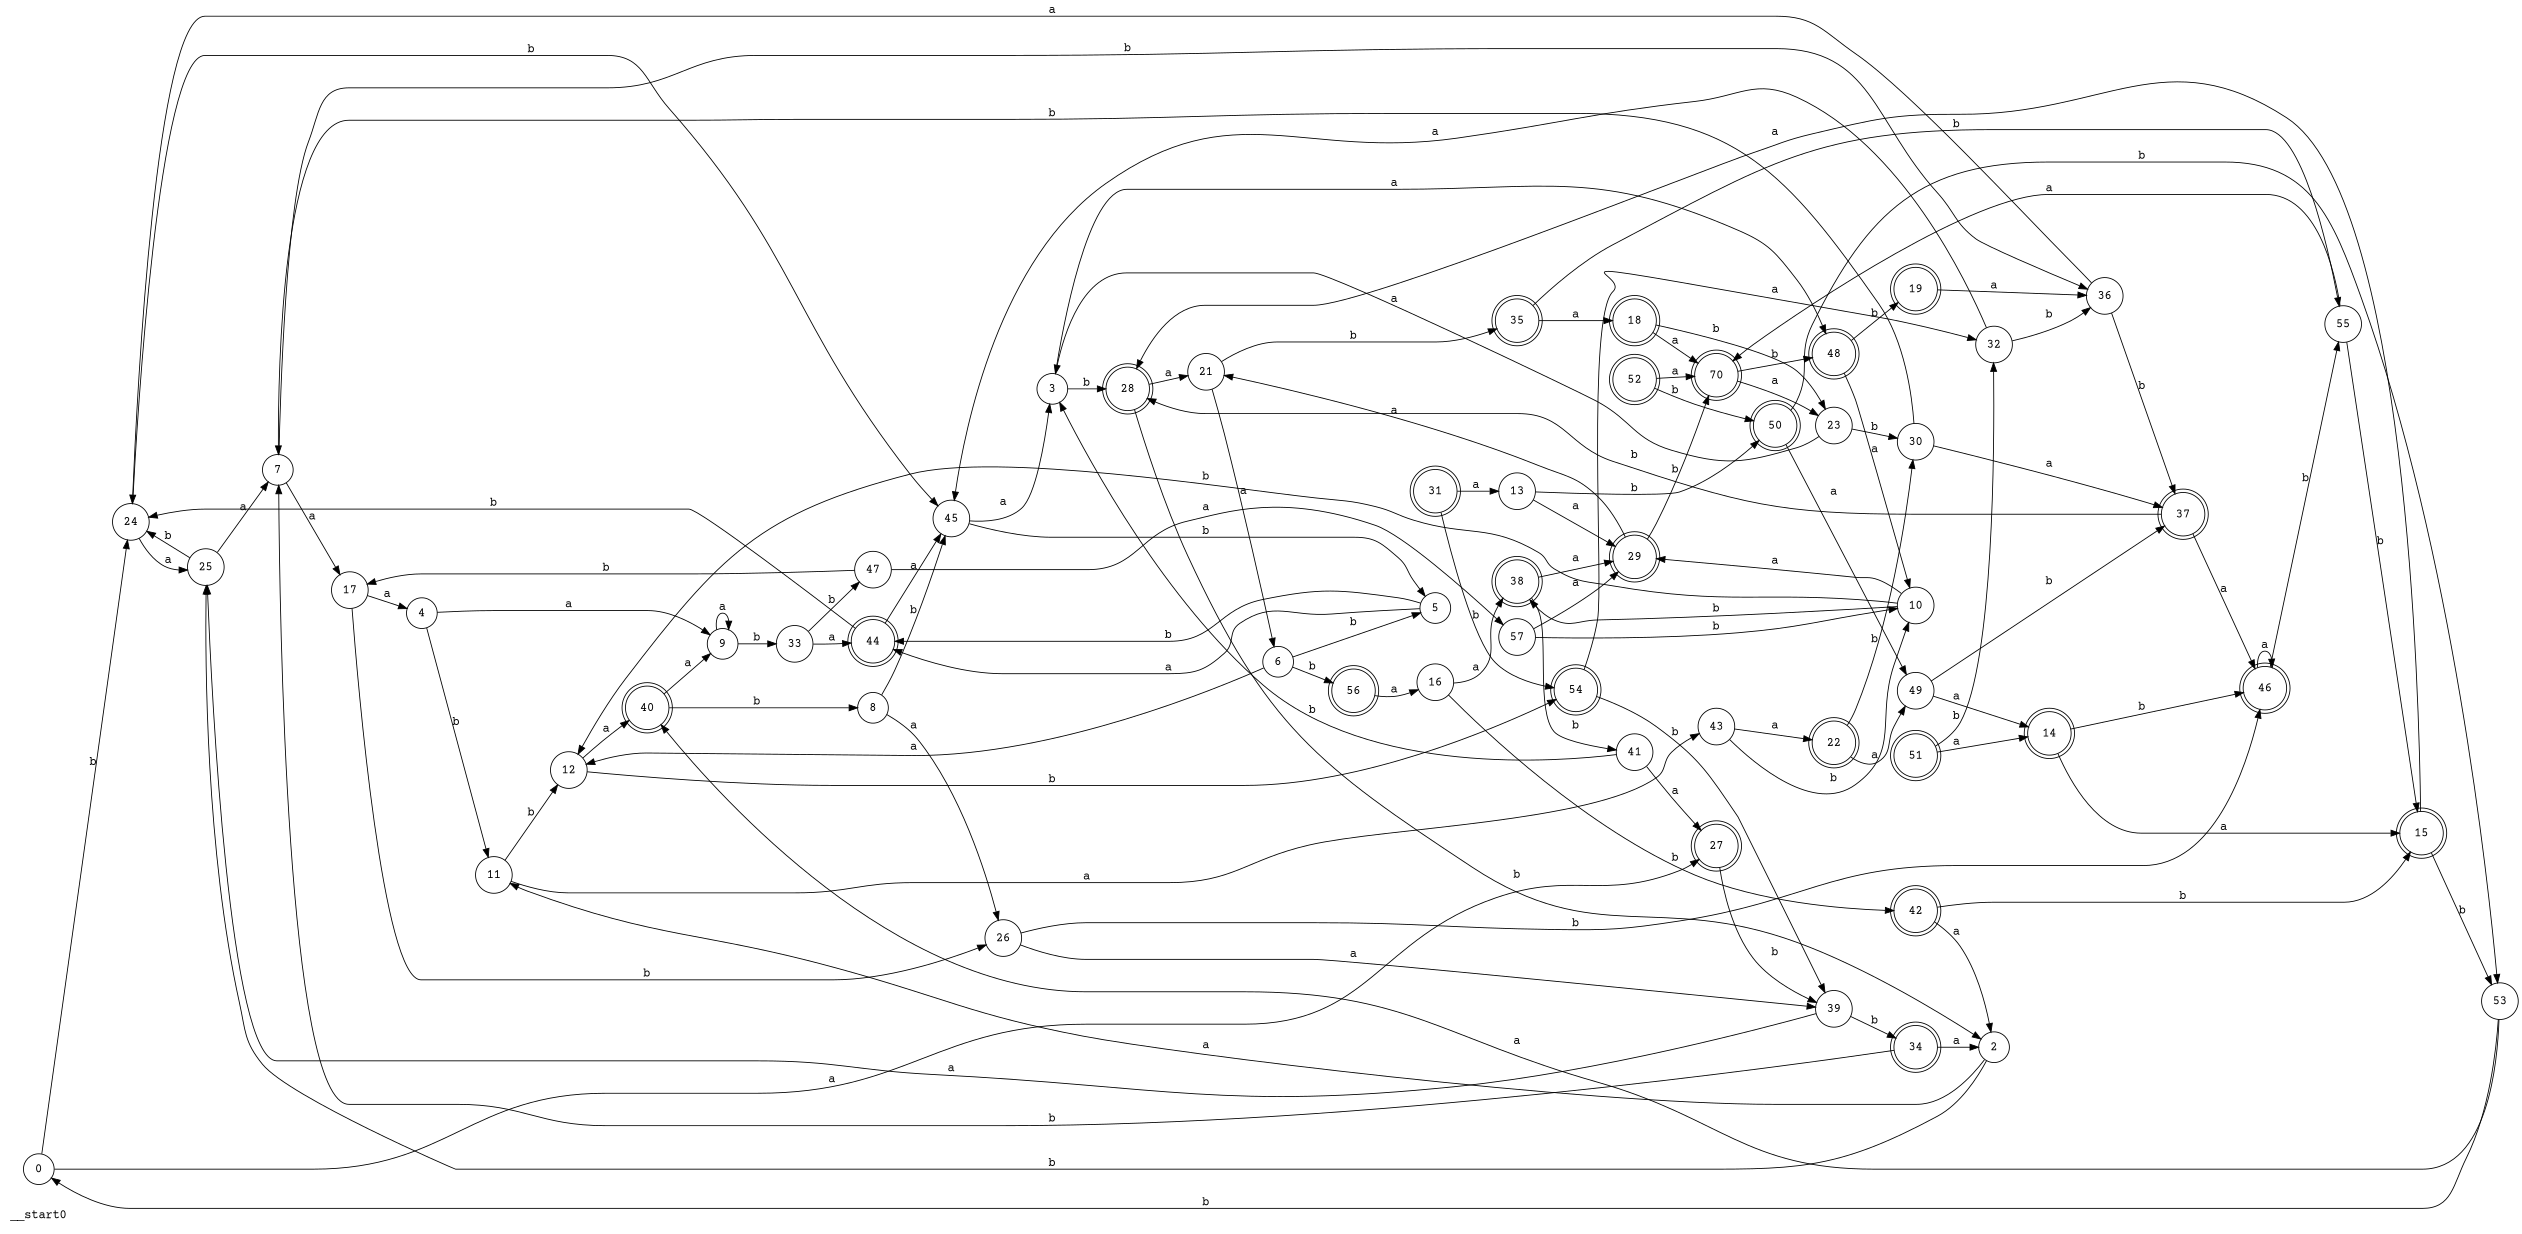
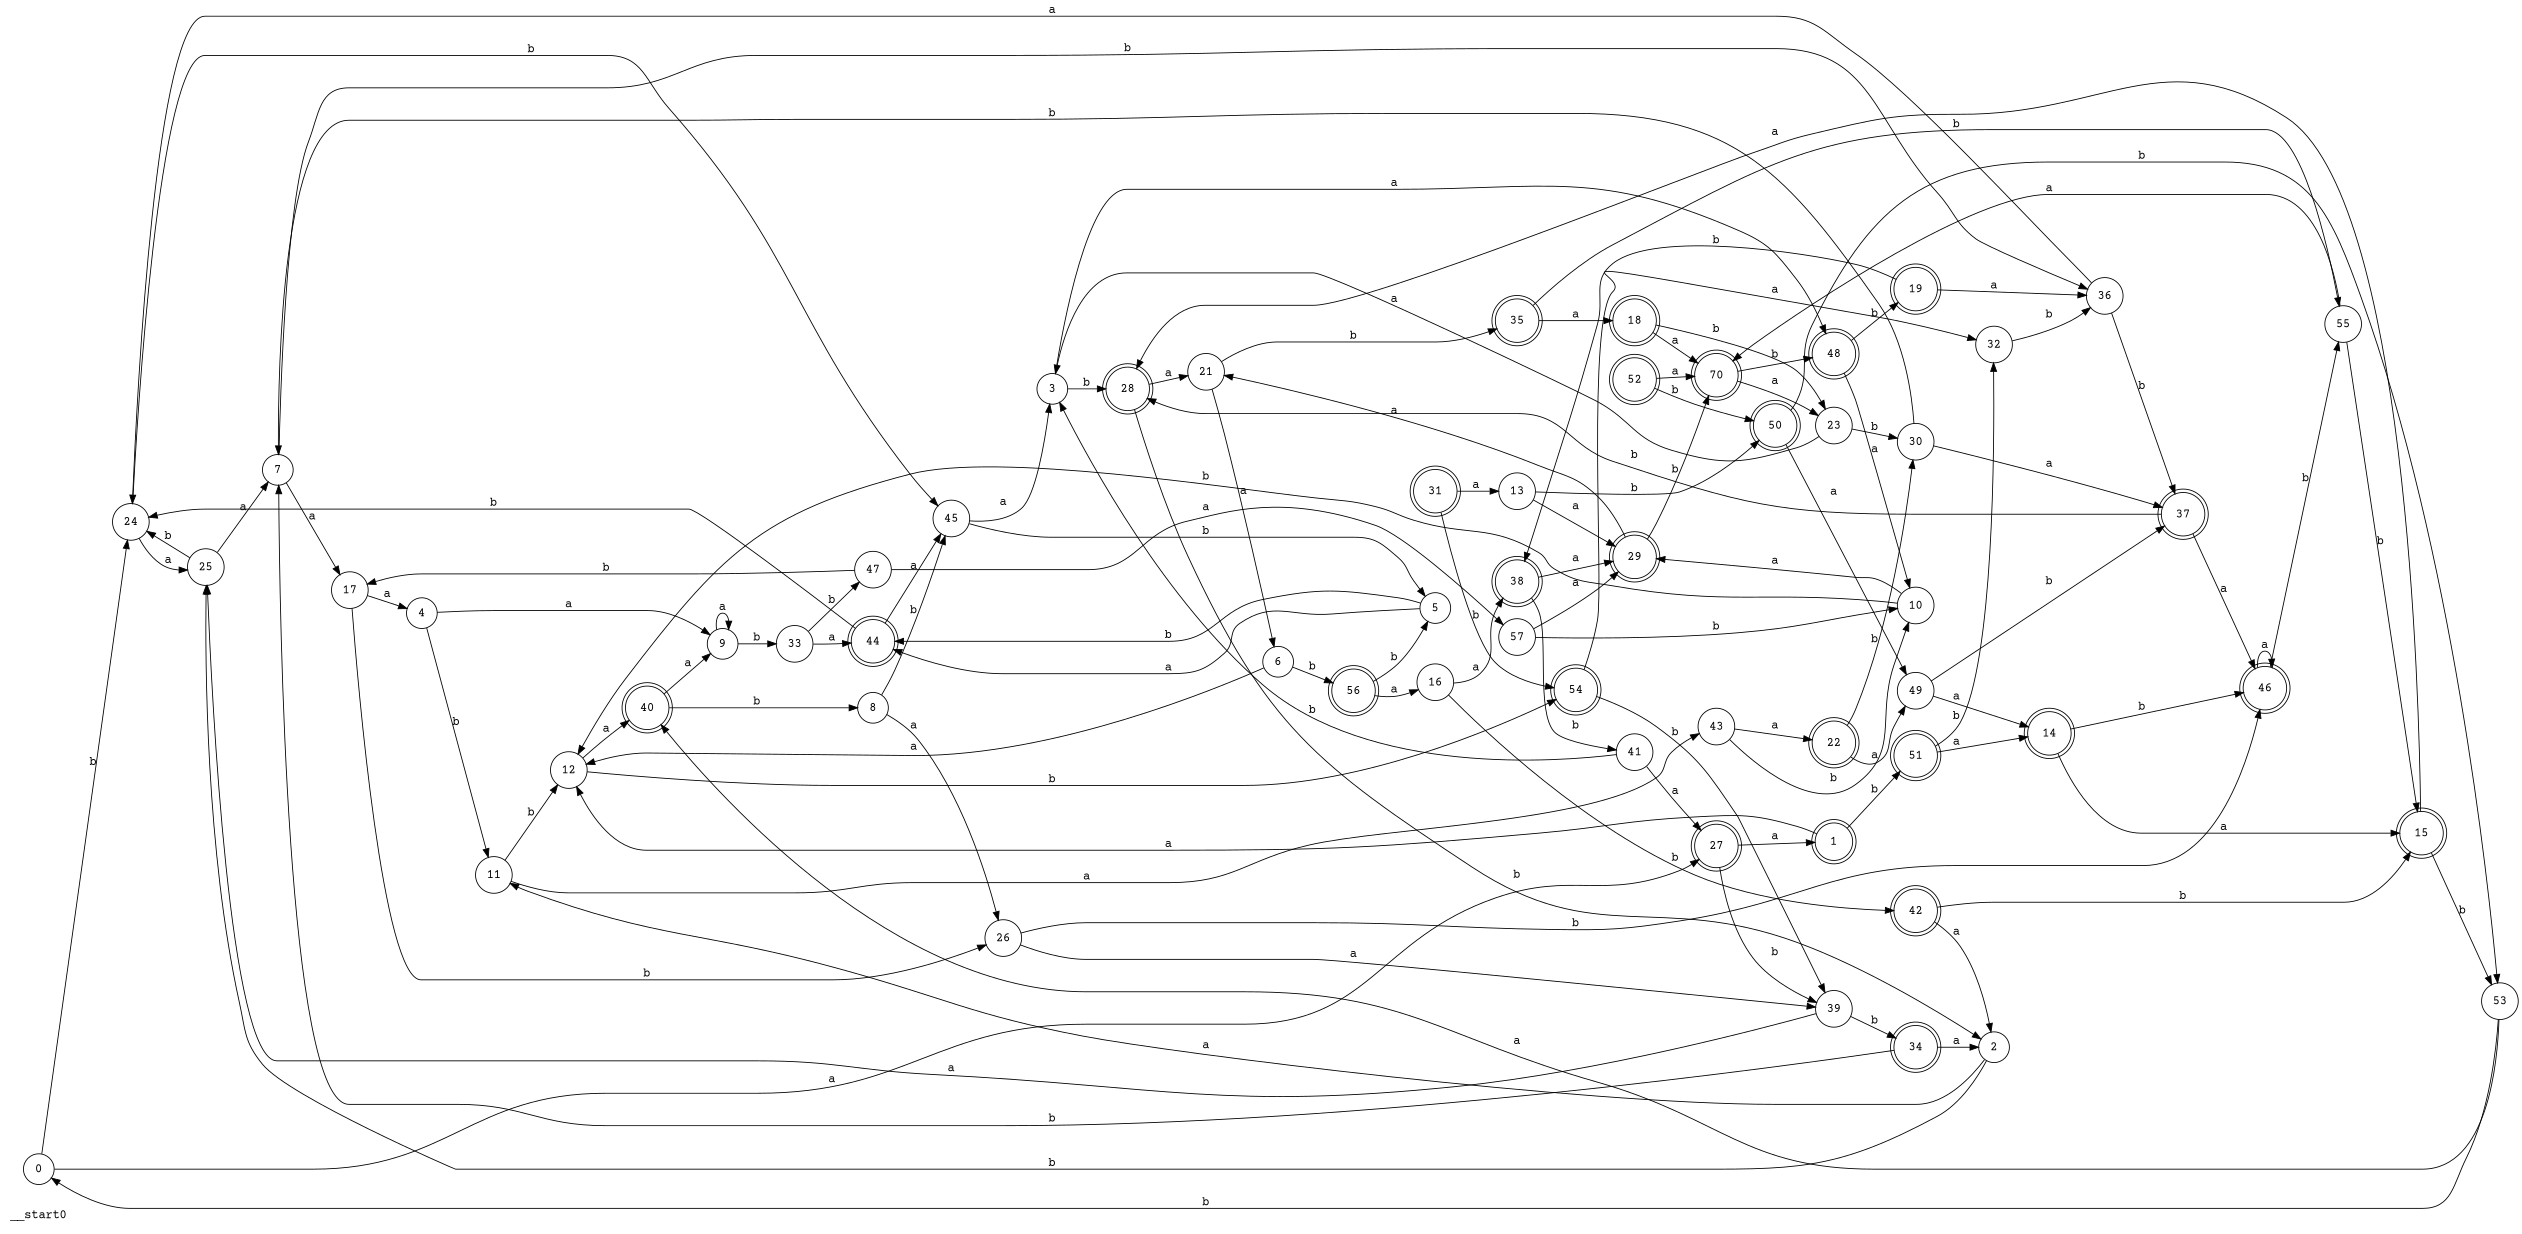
edge "32" -> "45": removed, label "a"
edge "10" -> "38": now "19" -> "38"
edge "6" -> "5": now "56" -> "5"
node "1": added
